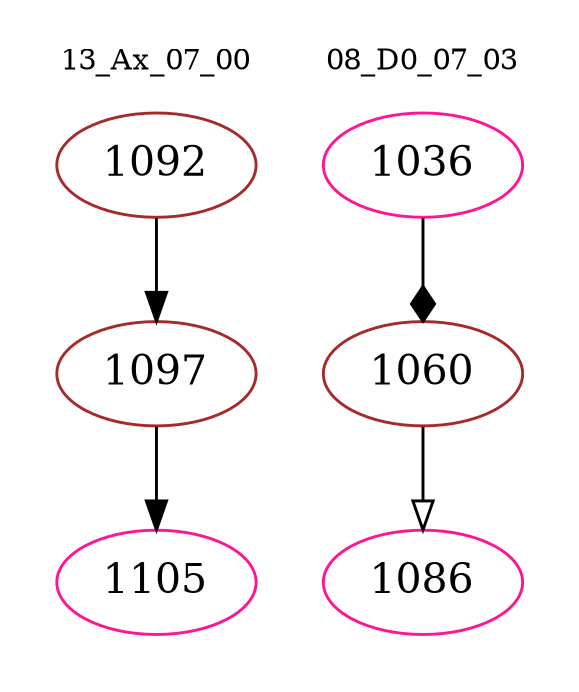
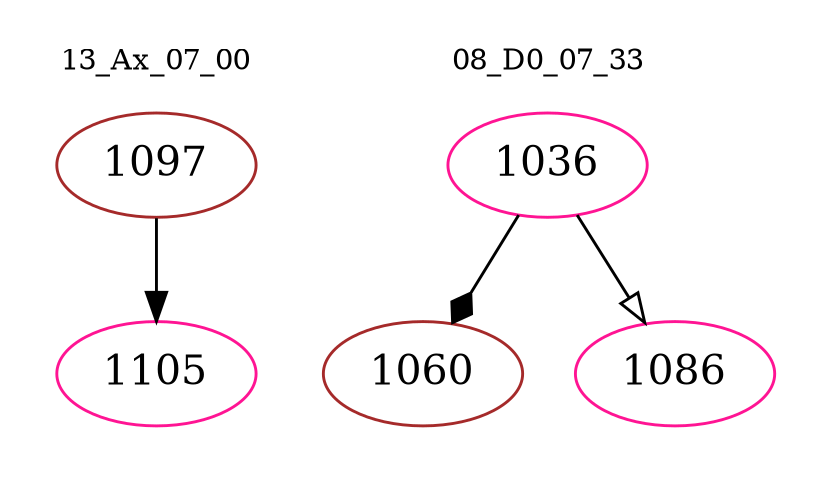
cluster "08_D0_07_03": label "08_D0_07_03" -> "08_D0_07_33"
node "1092": removed
edge "1060" -> "1086": now "1036" -> "1086"
